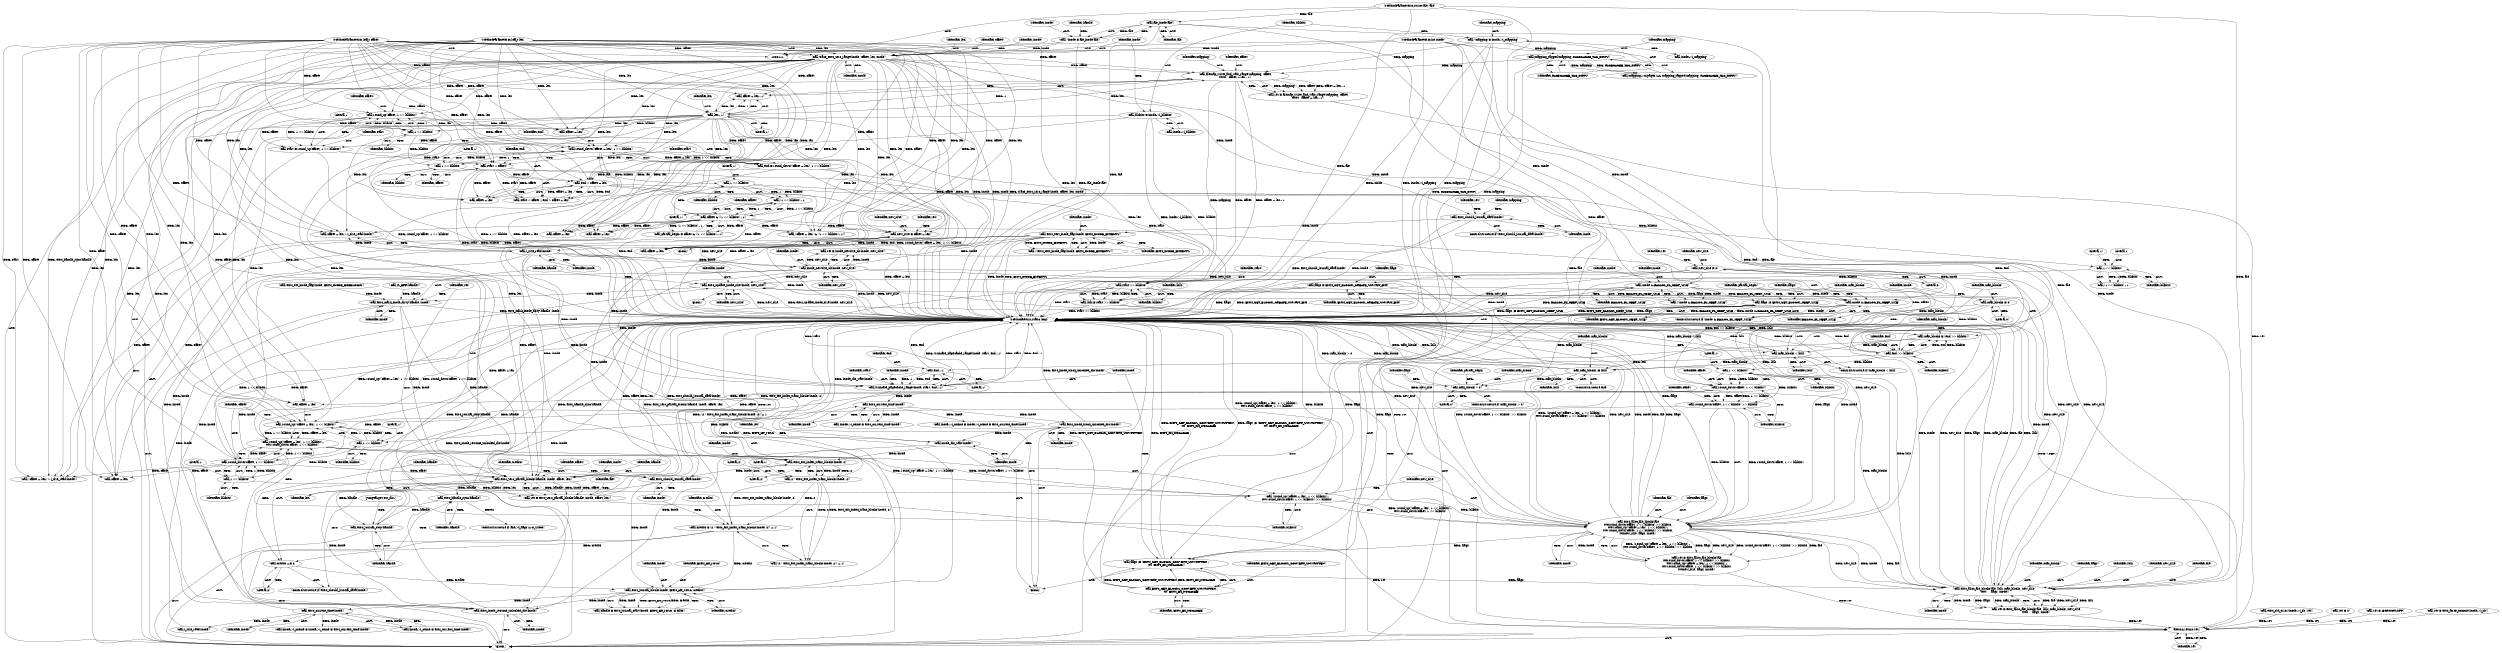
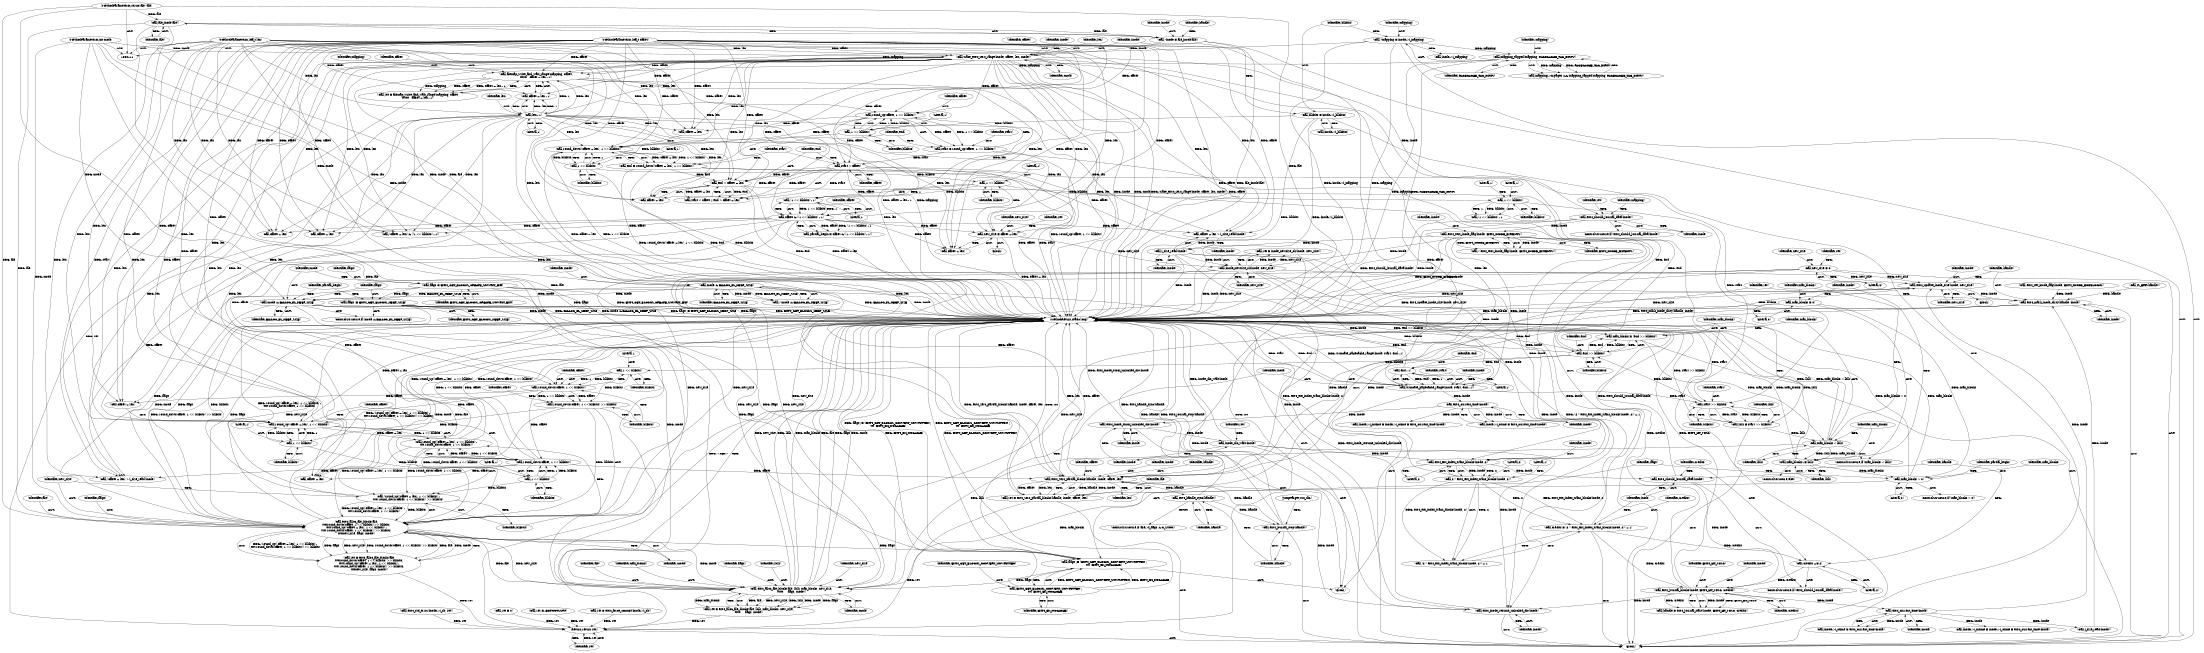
edge "(Call,end = round_down((offset + len), 1 << blkbits))" -> "(Call,end > offset + len)": label "DDG: file" -> "DDG: end"
edge "(Call,start < offset)" -> "(Call,offset & ((1 << blkbits) - 1))": added, label "DDG: offset"
edge "(MethodParameterIn,loff_t len)" -> "(Call,(offset + len) > i_size_read(inode))": label "DDG: ext4_handle_sync(handle)" -> "DDG: len"
edge "(Call,start >> blkbits)" -> "(Call,truncate_pagecache_range(inode, start, end - 1))": reversed
edge "(Call,end >> blkbits)" -> "(Call,end - 1)": label "DDG: len" -> "DDG: end"
